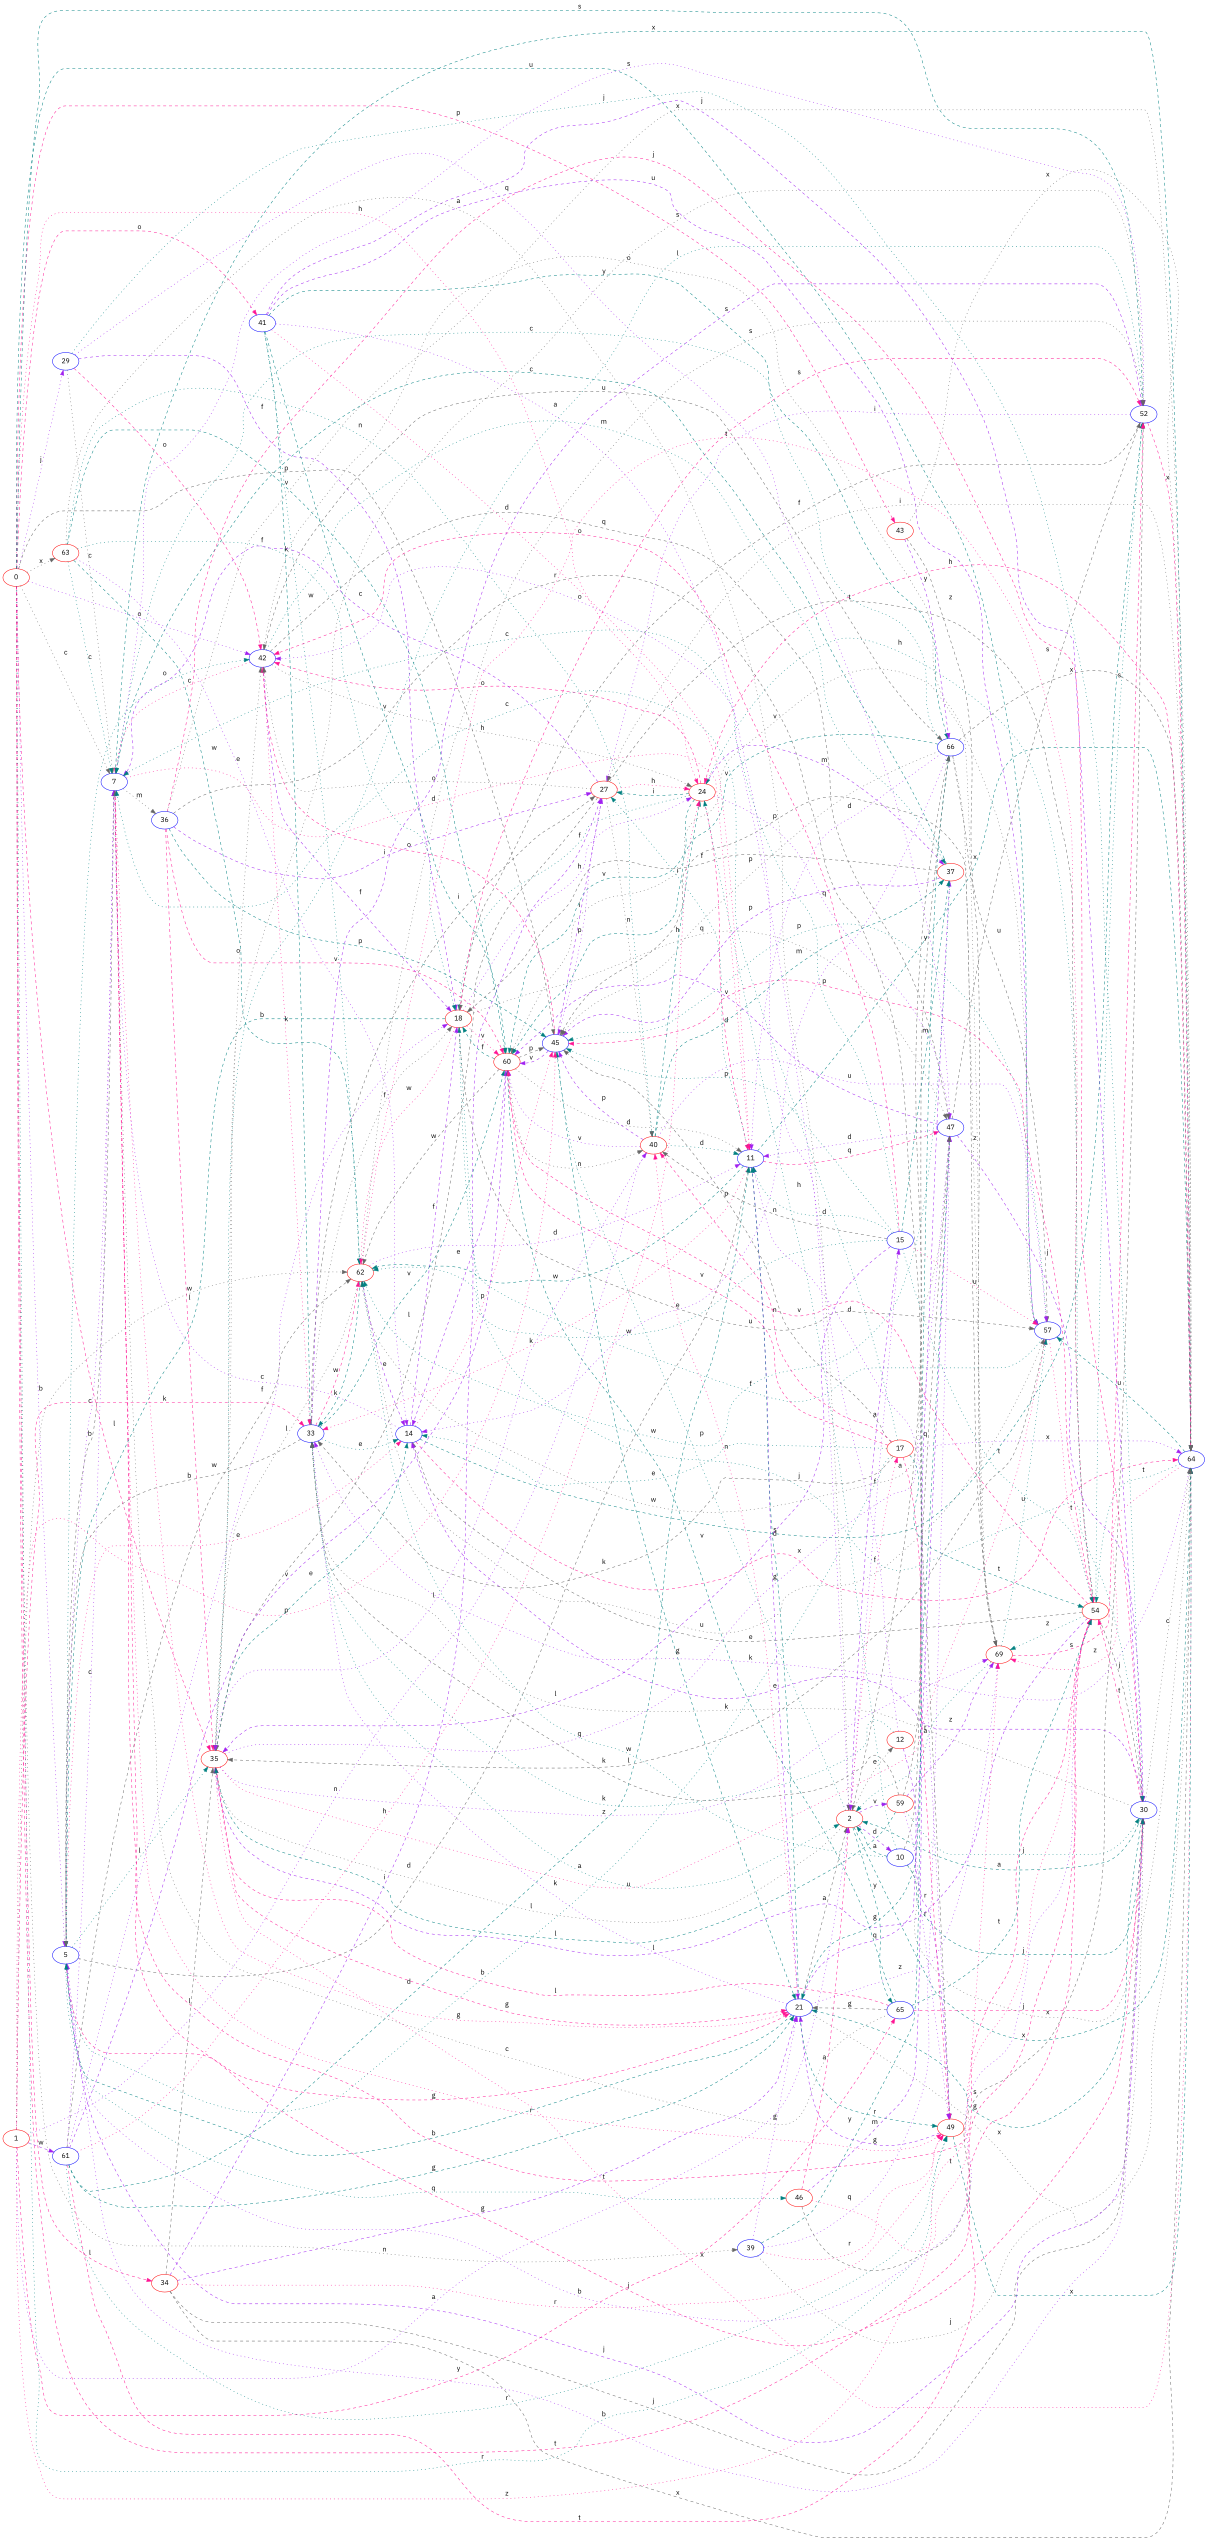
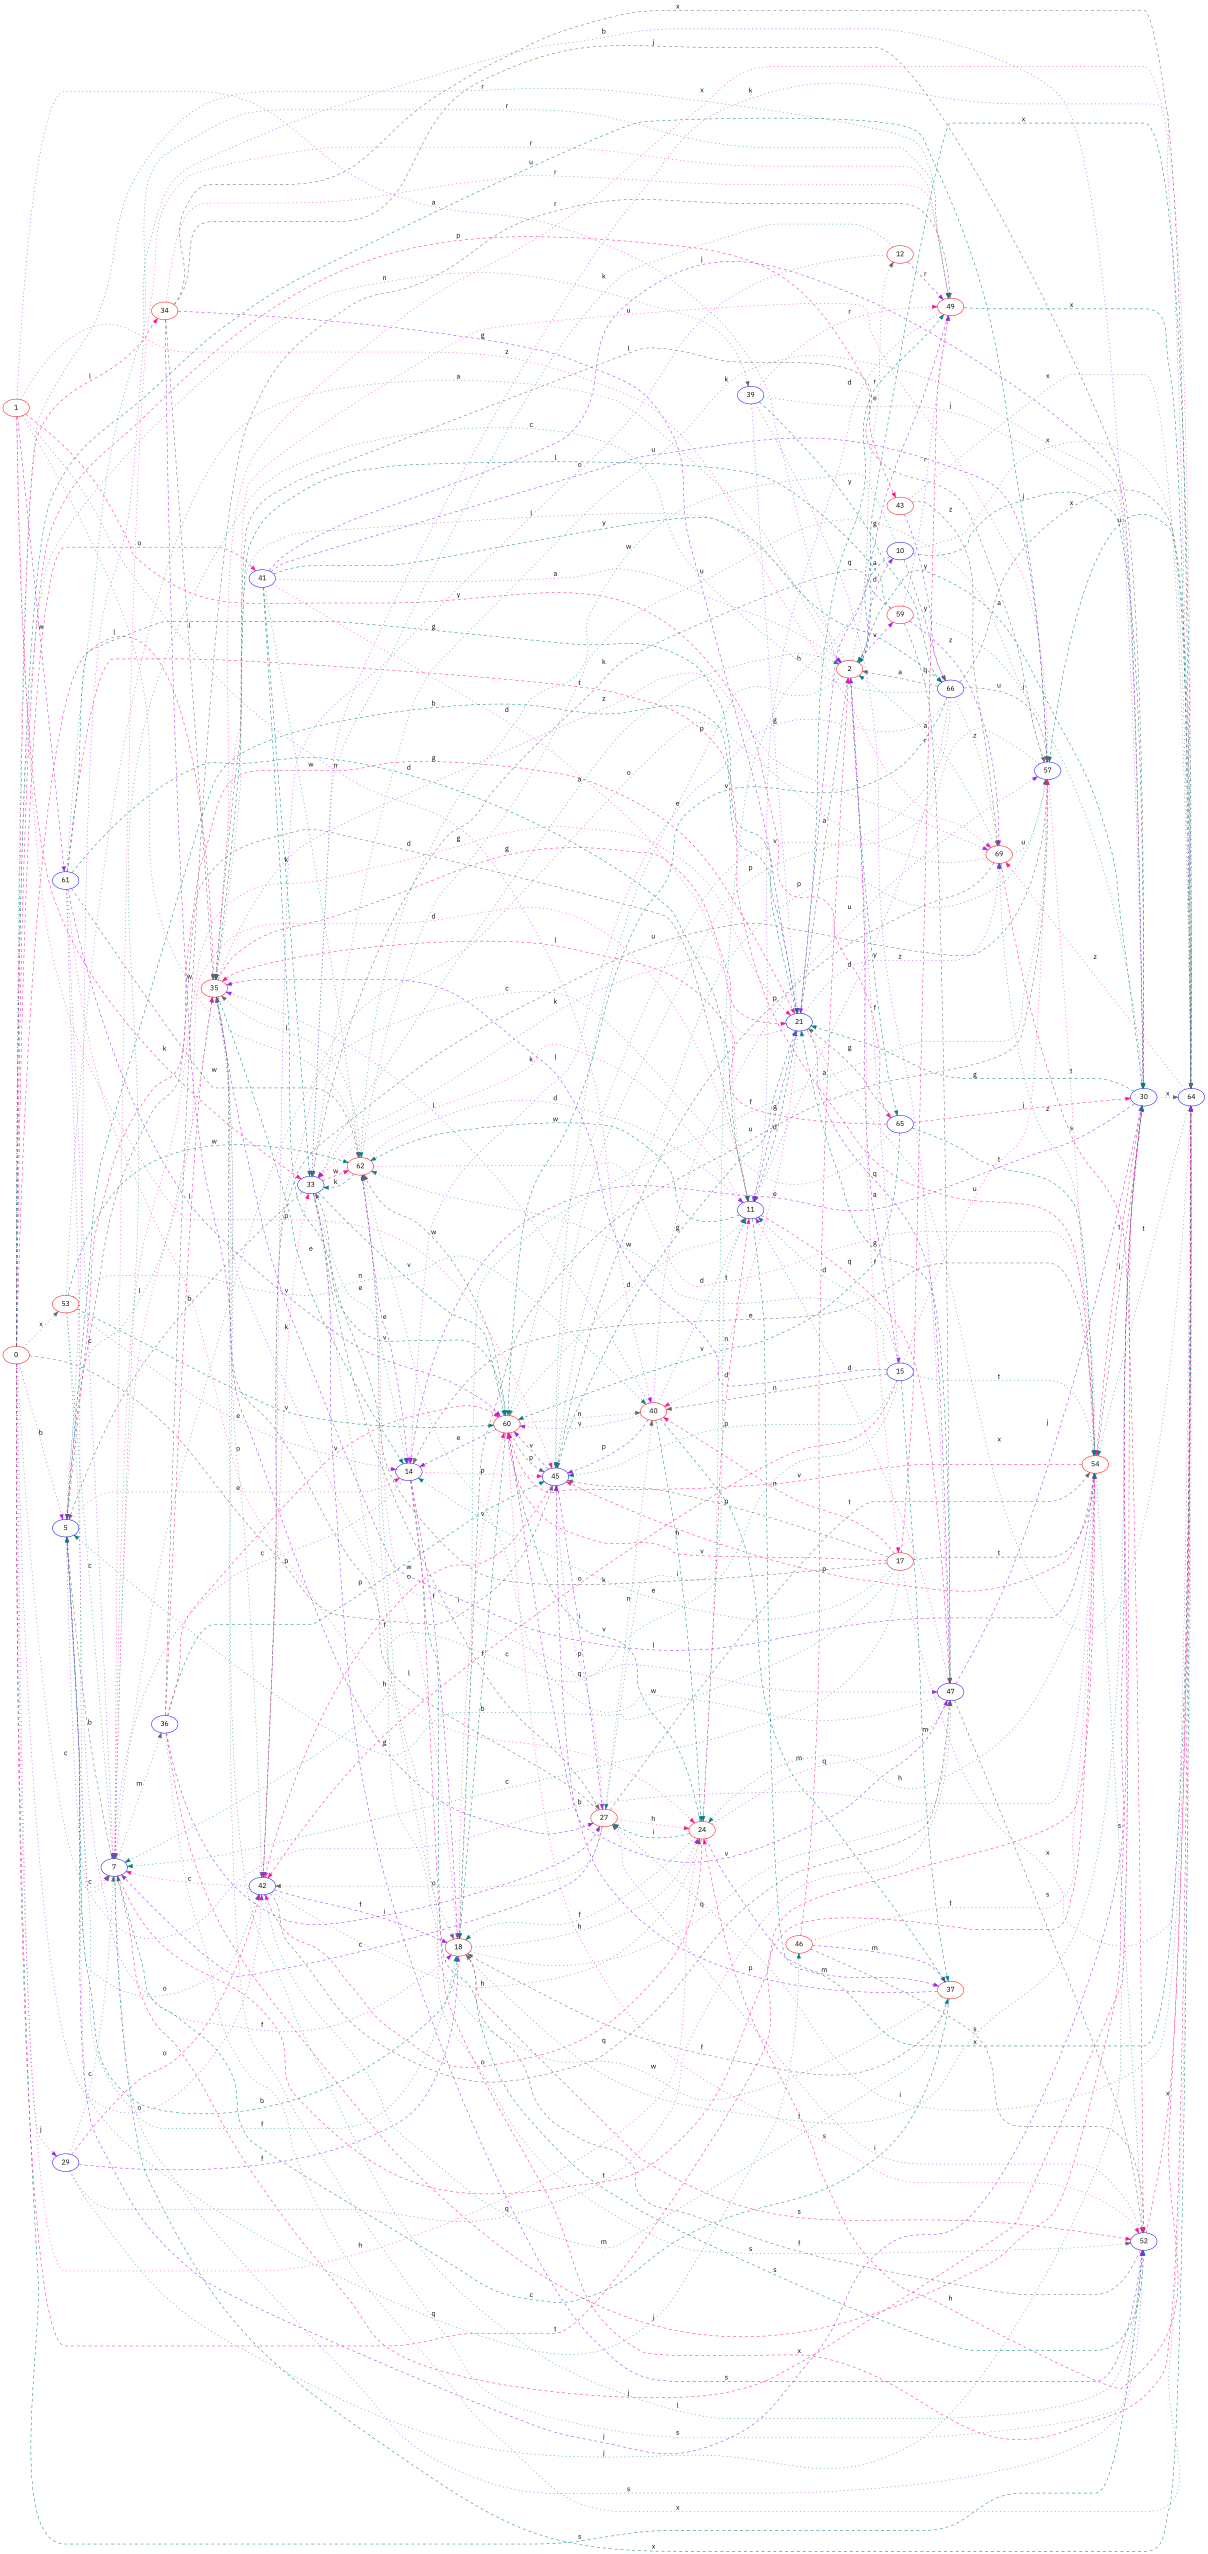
edge "42" -> "66": now "42" -> "57"
node "63": label "63" -> "53"
edge "30" -> "64": label "c" -> "x"
edge "34" -> "27": label "i" -> "g"
edge "60" -> "52": added, label "s"
